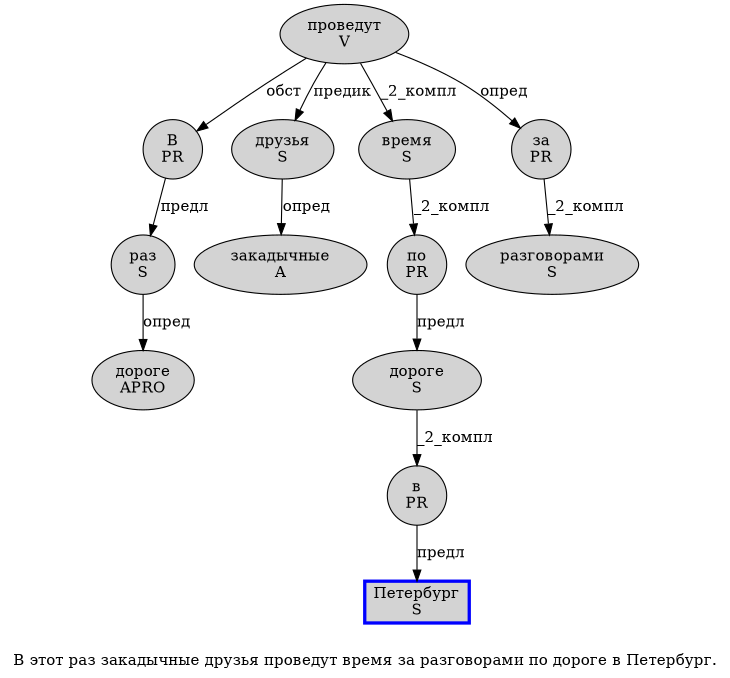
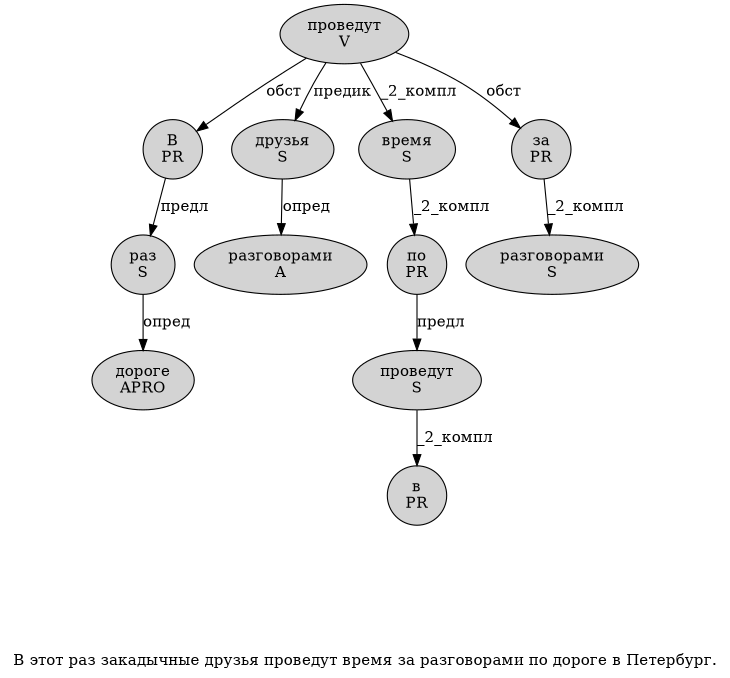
edge "проведут V" -> "за PR": label "опред" -> "обст"
node "закадычные A": label "закадычные A" -> "разговорами A"
node "дороге S": label "дороге S" -> "проведут S"
node "Петербург S": removed
